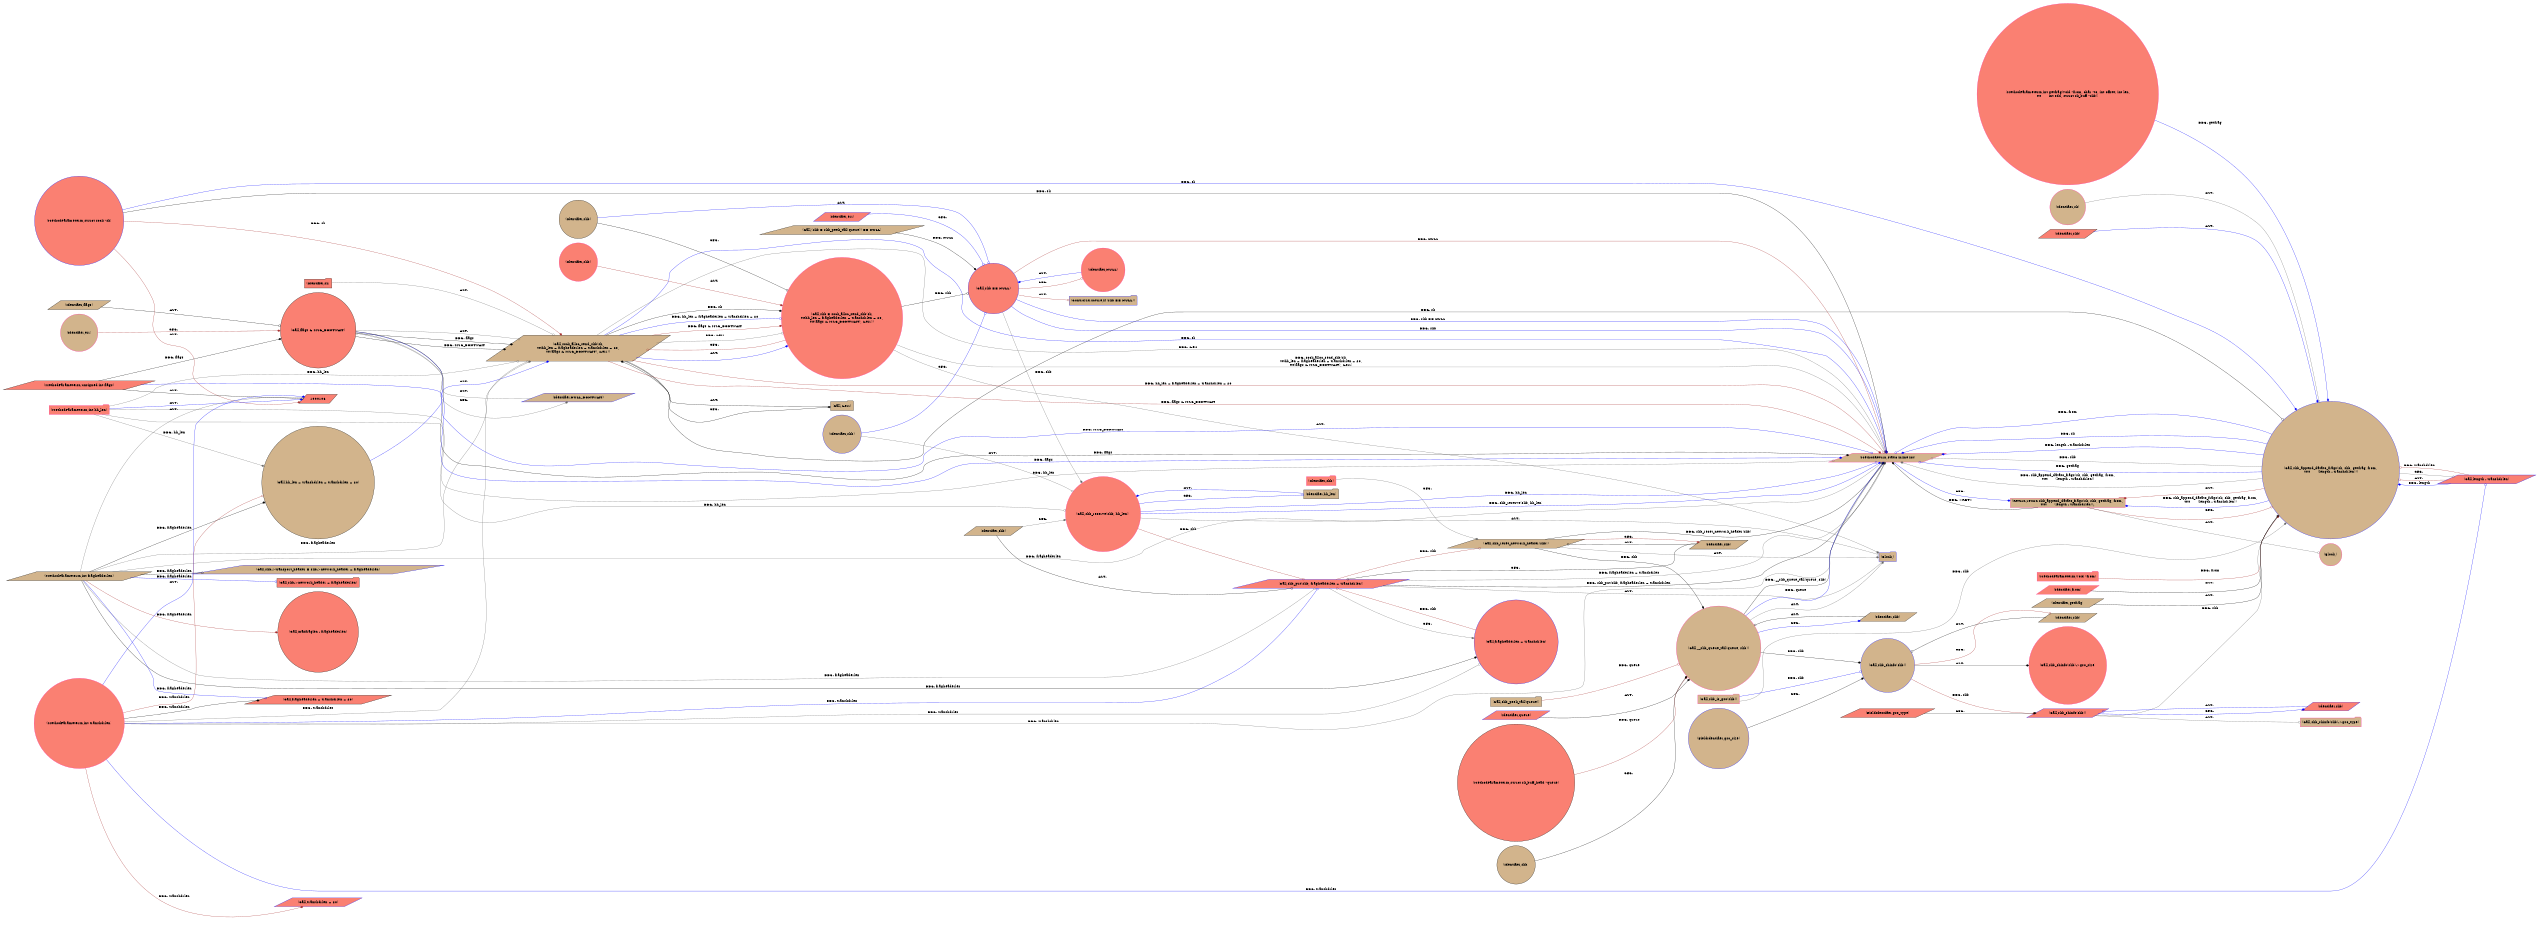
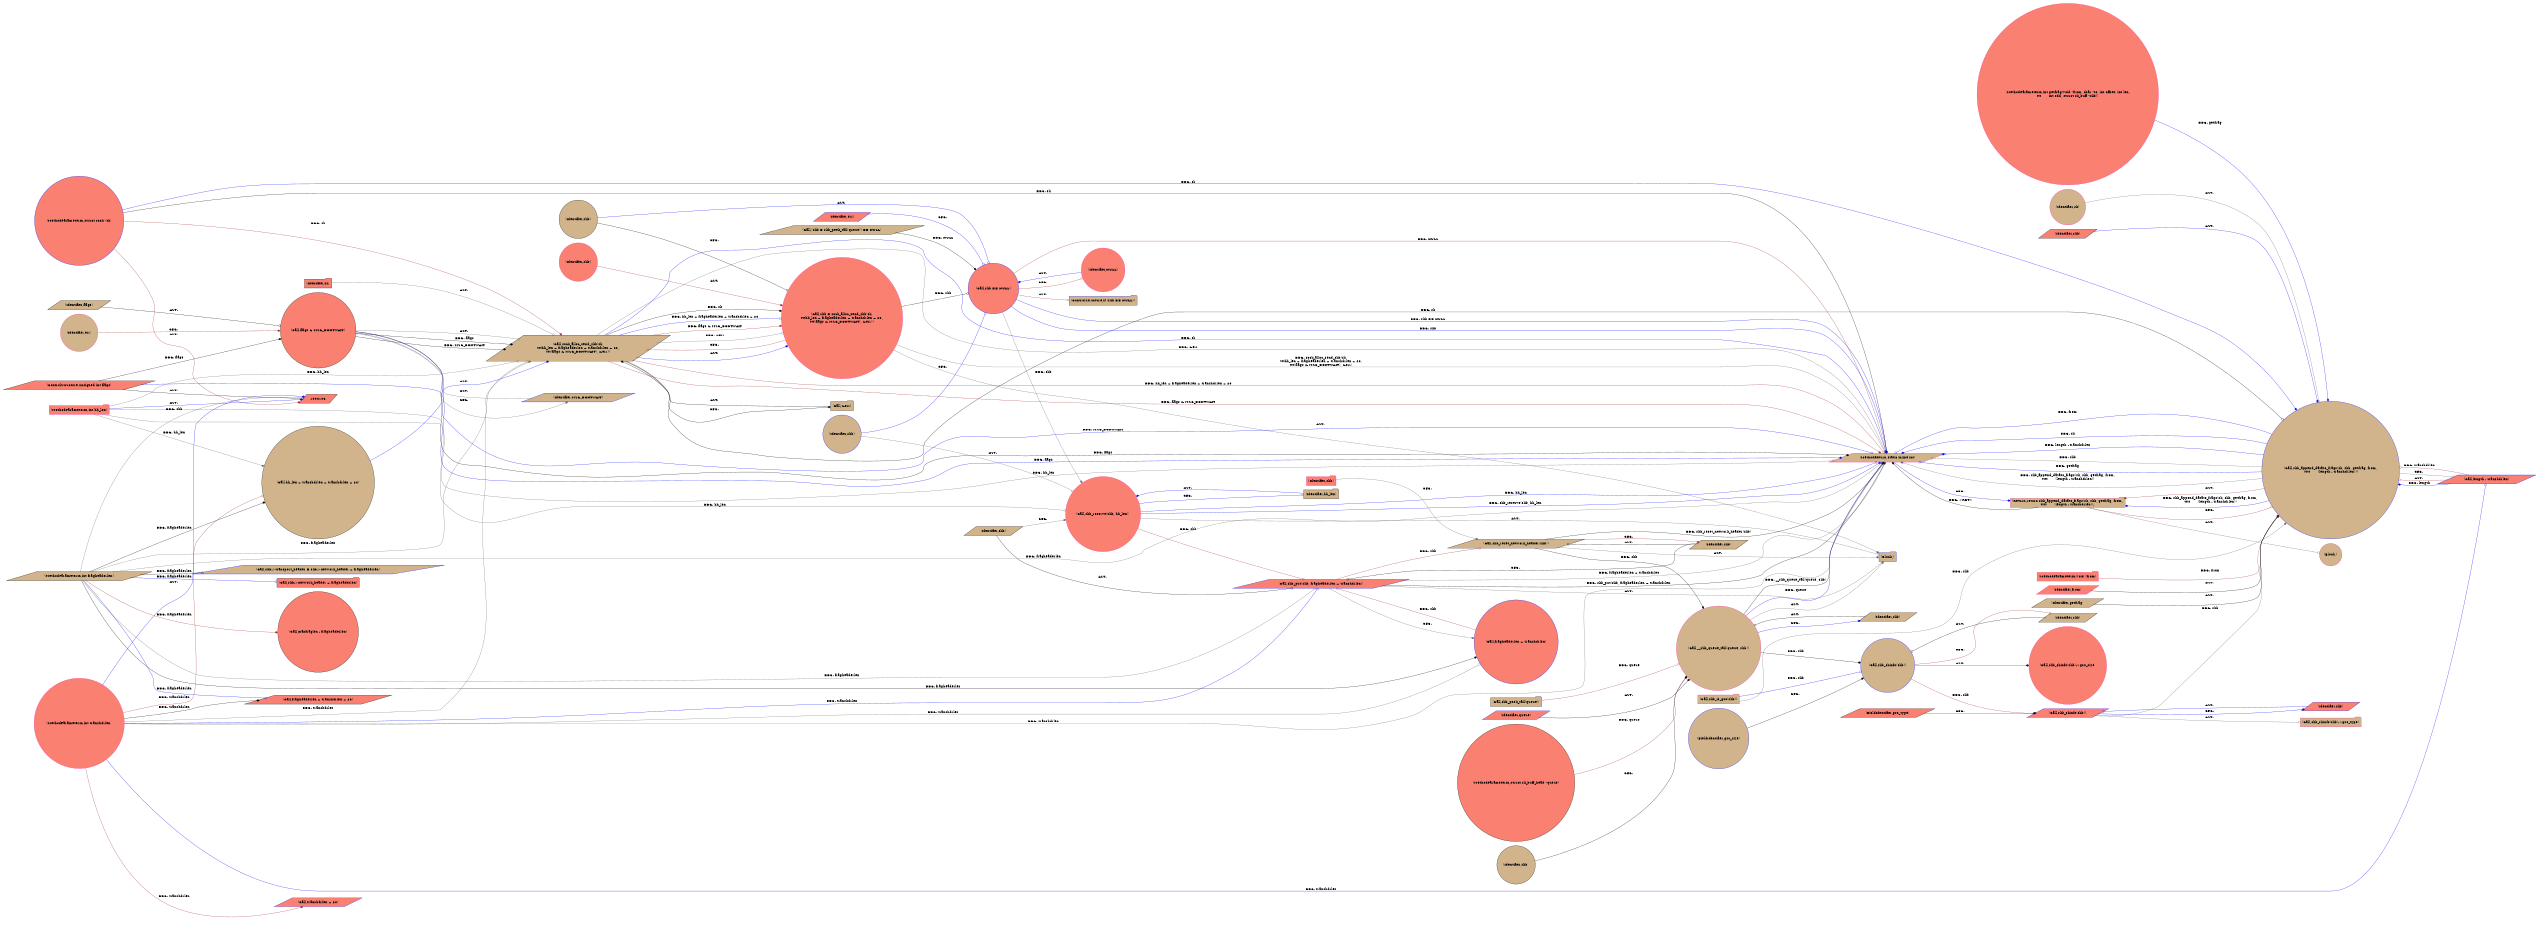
node "(MethodParameterIn,unsigned int flags)": label "(MethodParameterIn,unsigned int flags)" -> "(ControlStructure,unsigned int flags)"
node "(Identifier,NULL_DONTWAIT)": label "(Identifier,NULL_DONTWAIT)" -> "(Identifier,MSG_DONTWAIT)"
edge "(MethodParameterIn,int fragheaderlen)" -> "1000106": label "AST: " -> "DDG: skb"
